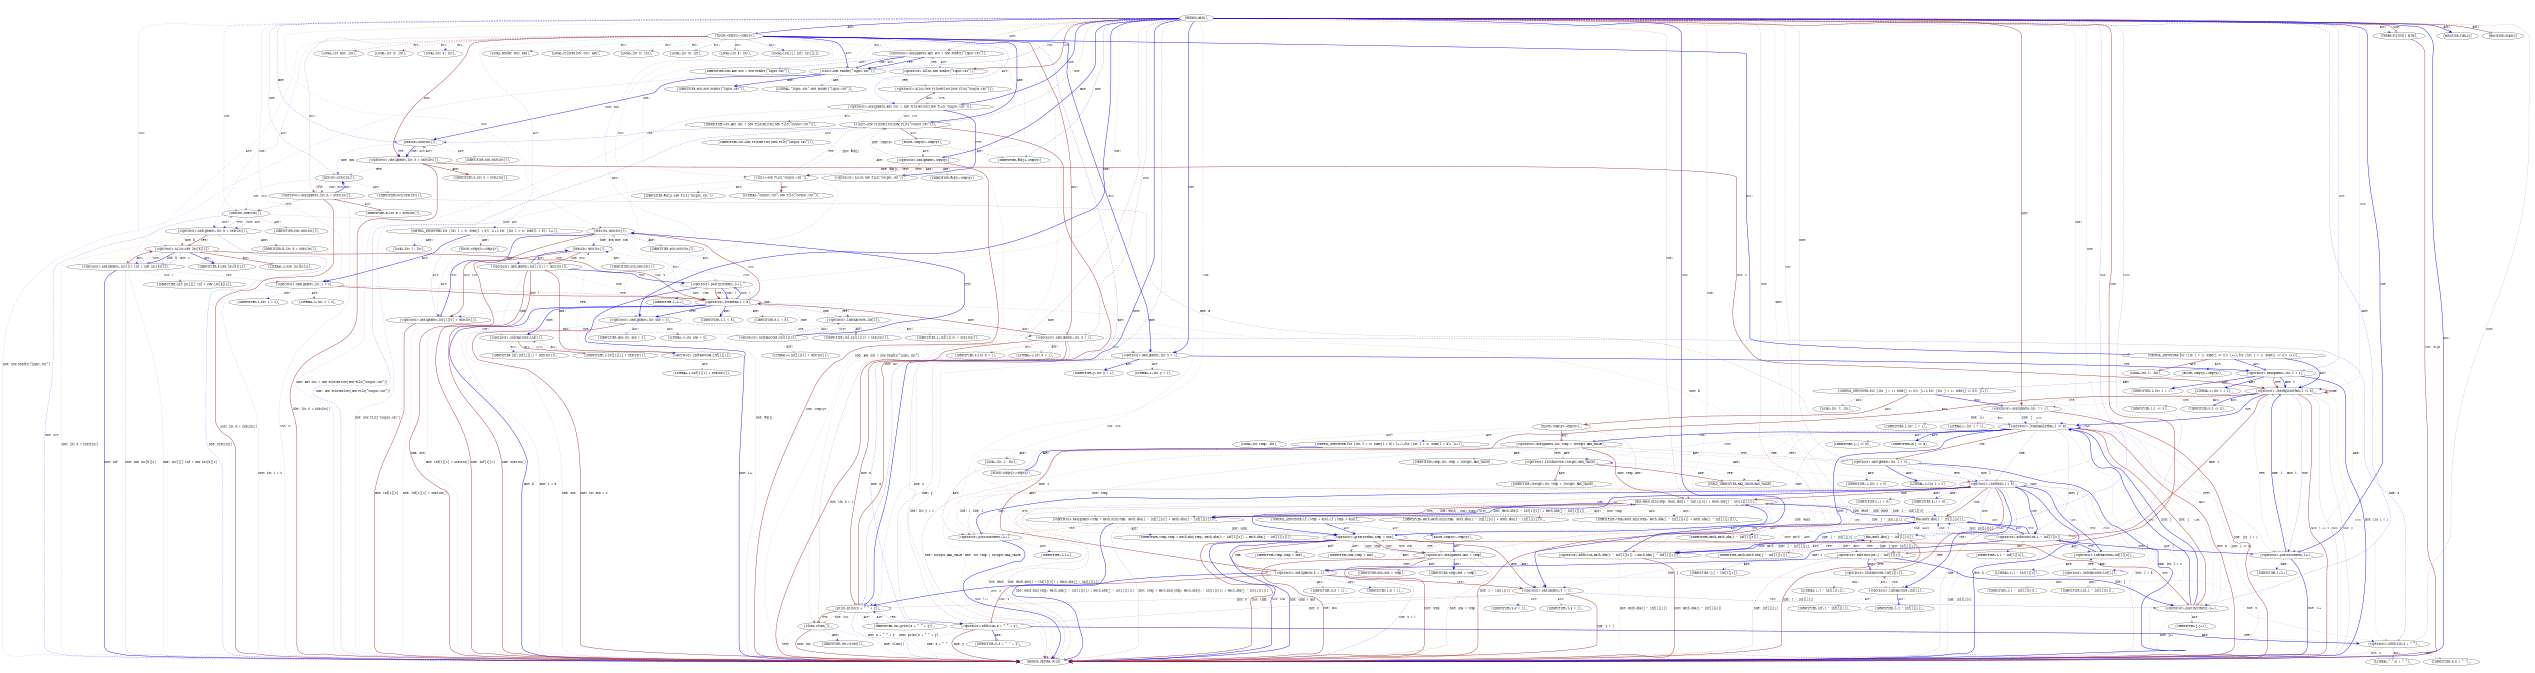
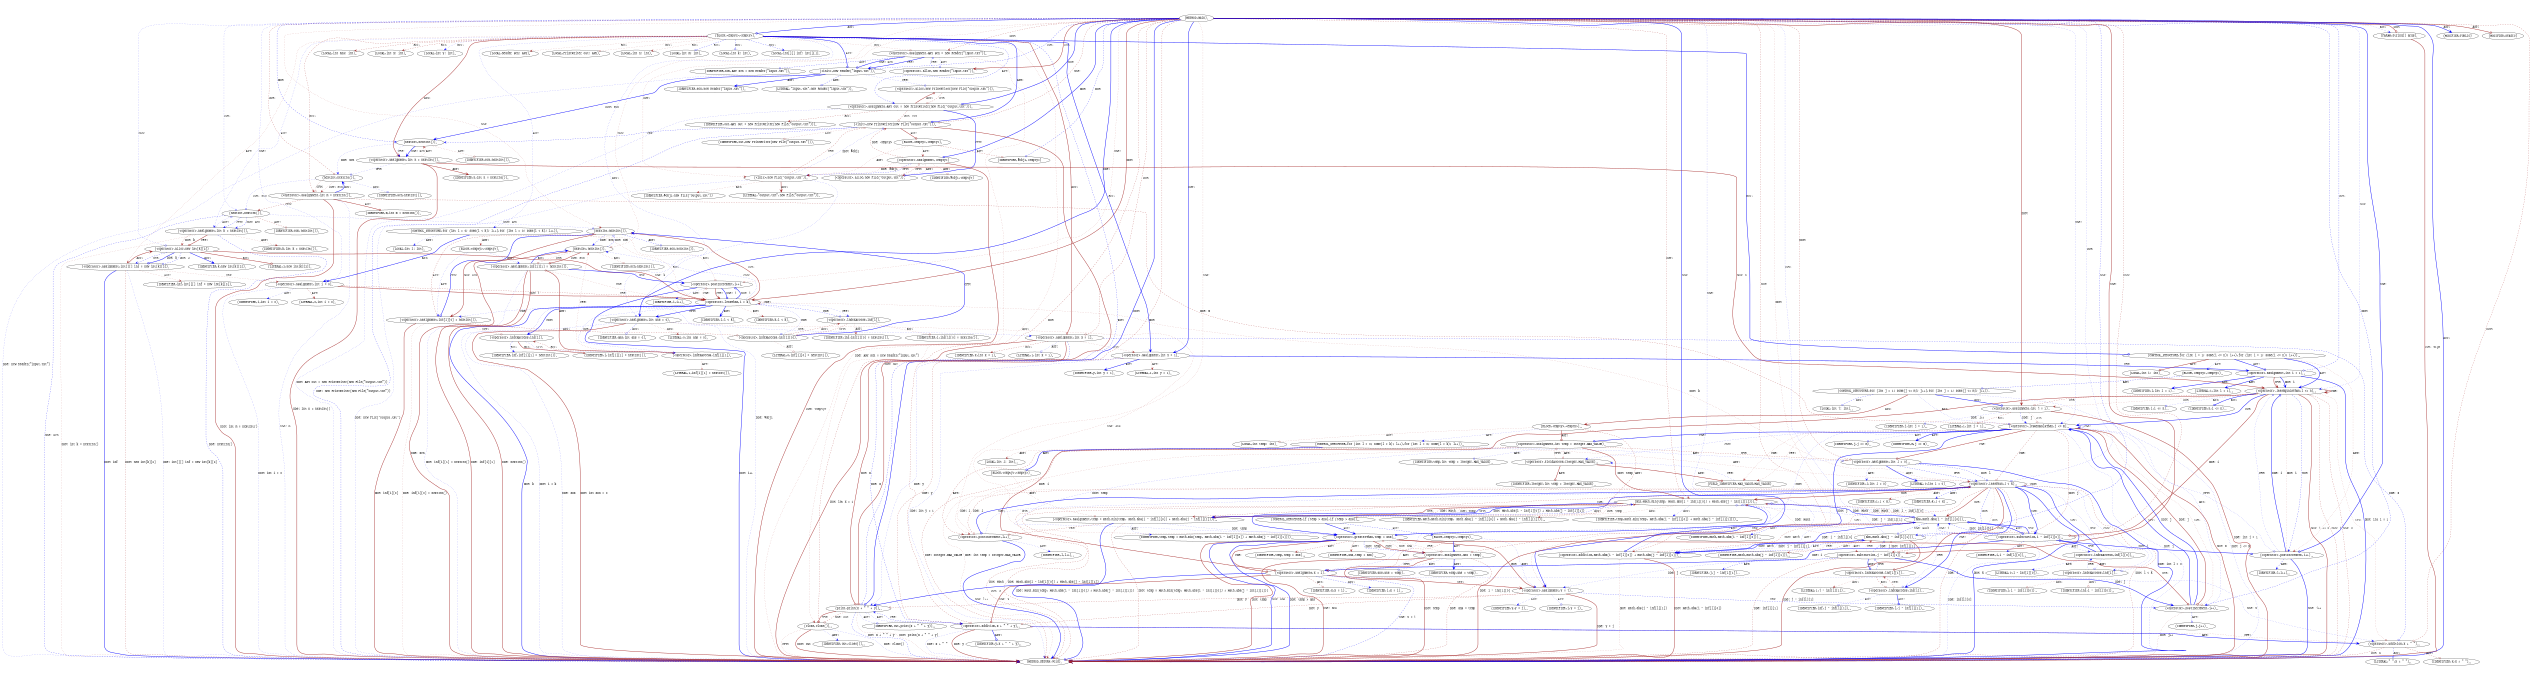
edge "(<operator>.assignment,int[][] inf = new int[k][2])" -> "(IDENTIFIER,inf,int[][] inf = new int[k][2])": label "DDG: i" -> "AST: "
edge "(<operator>.assignment,int x = 1)" -> "(<operator>.lessThan,i < k)": now "(METHOD,main)" -> "(<operator>.lessThan,i < k)"
